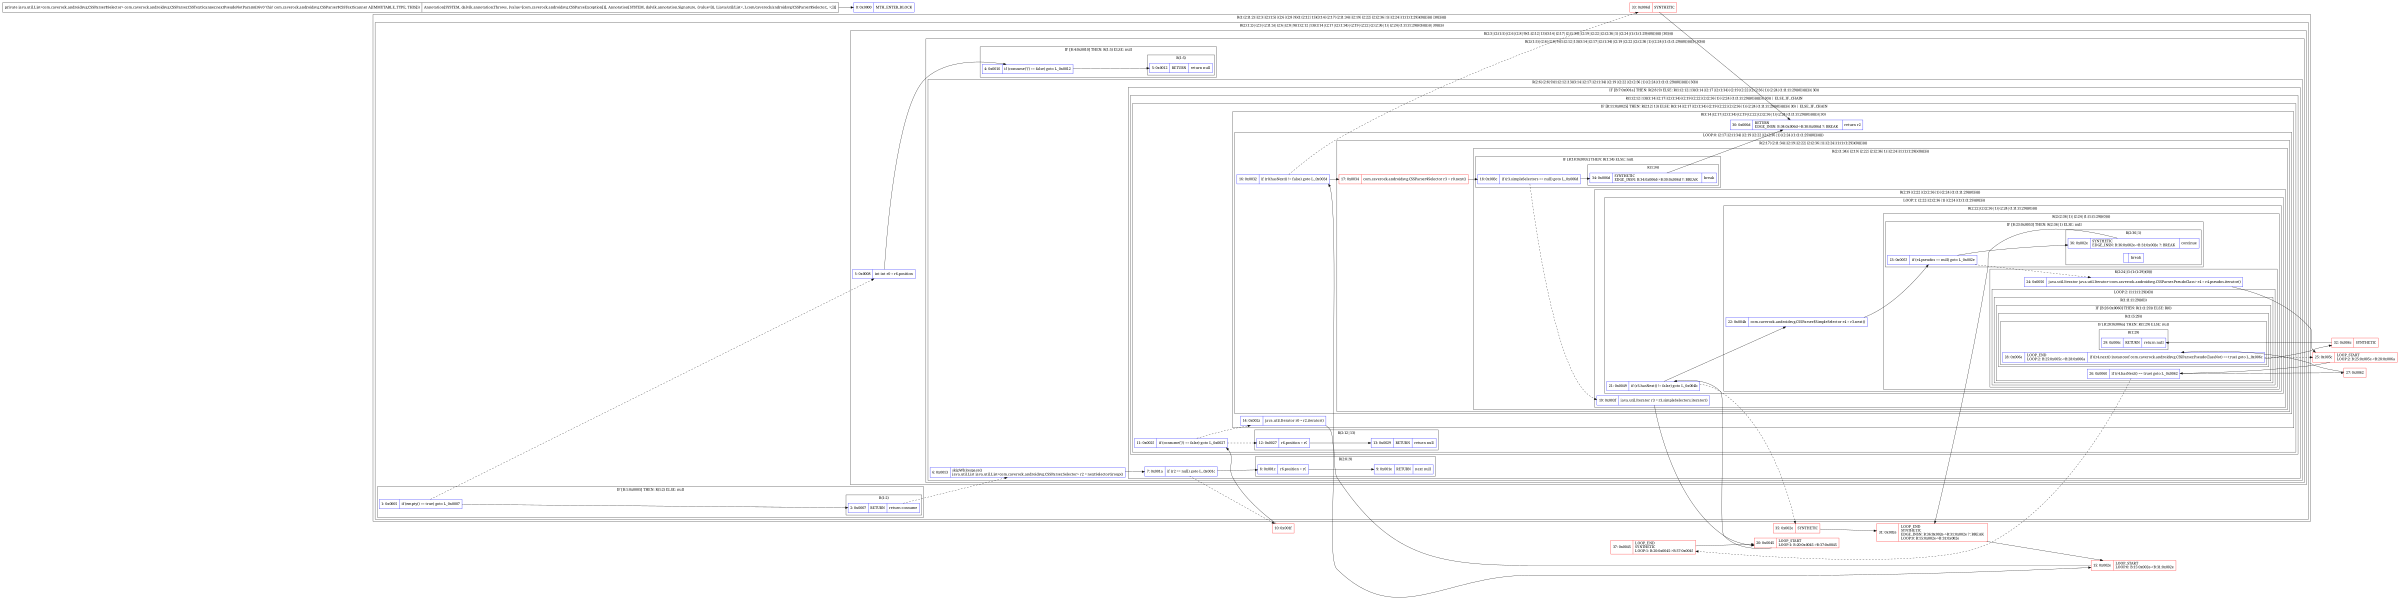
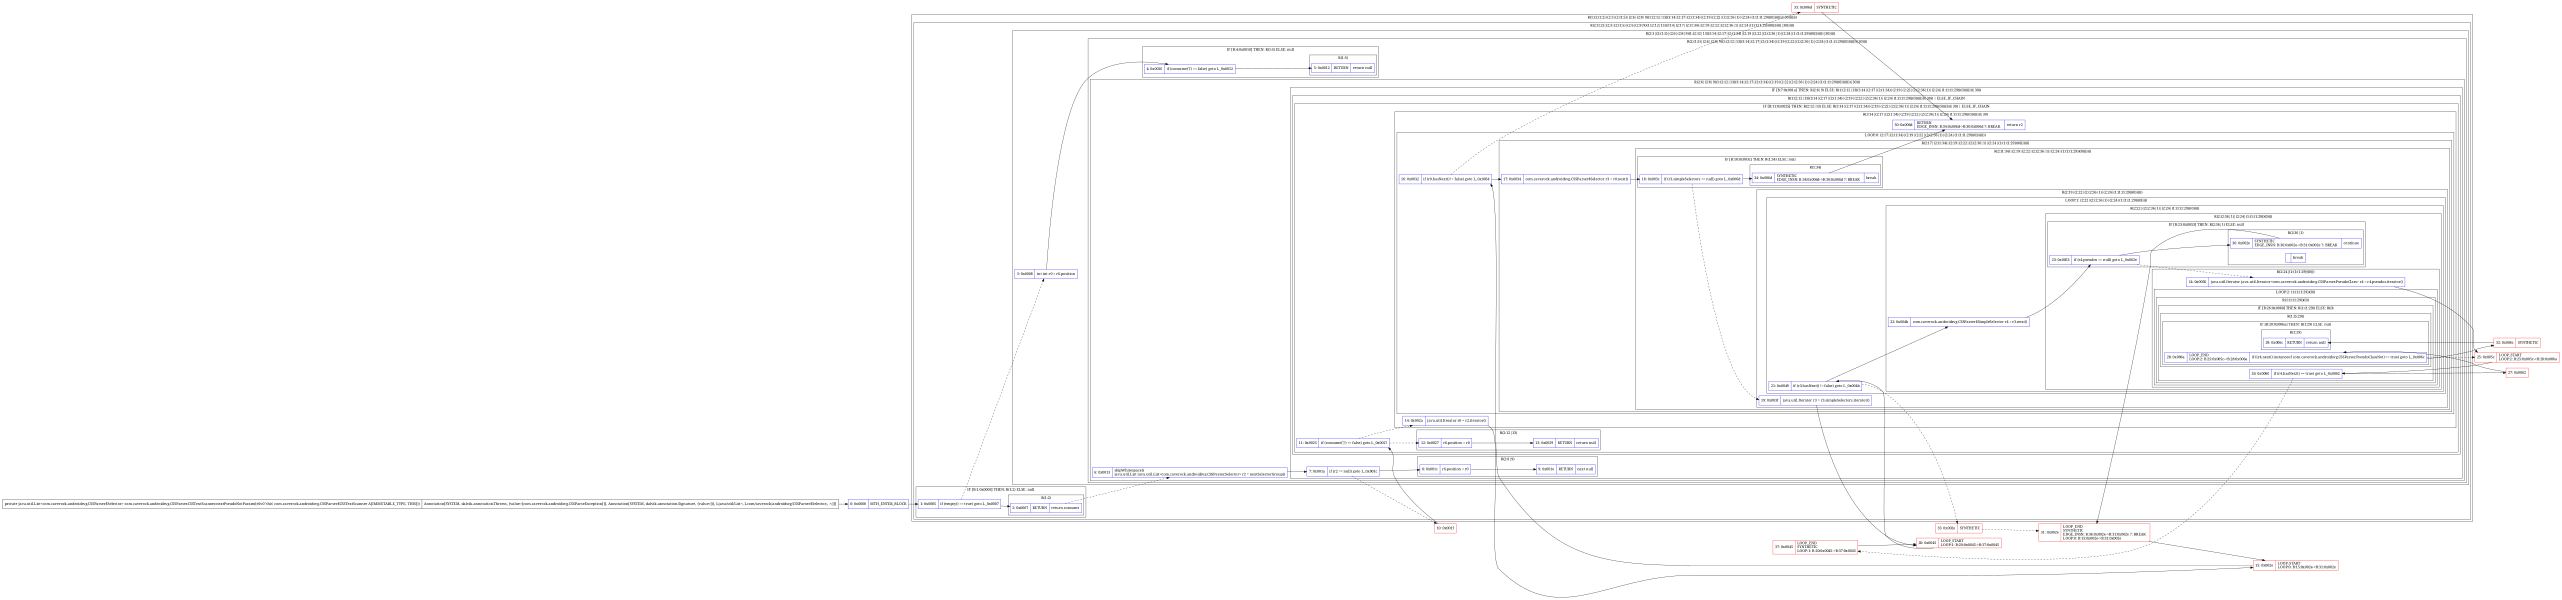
node "17: 0x0034": color red -> blue
edge "0: 0x0000" -> "1: 0x0005": added
edge "35: 0x002e" -> "31: 0x002e": style solid -> dashed
